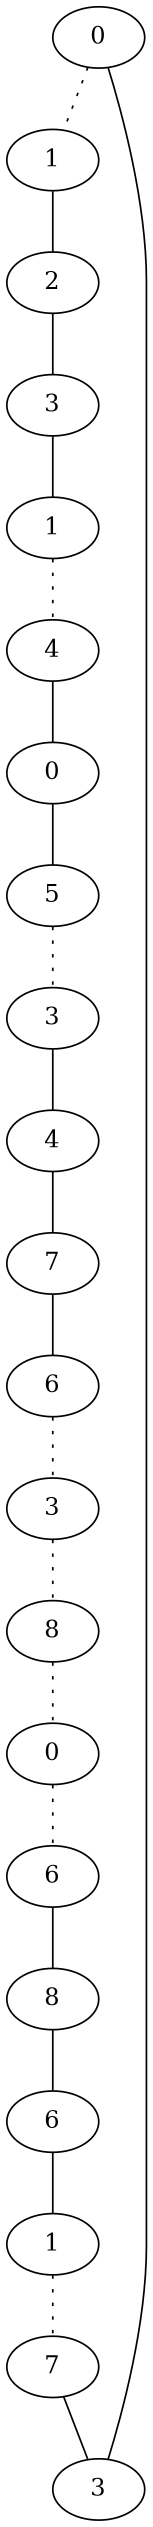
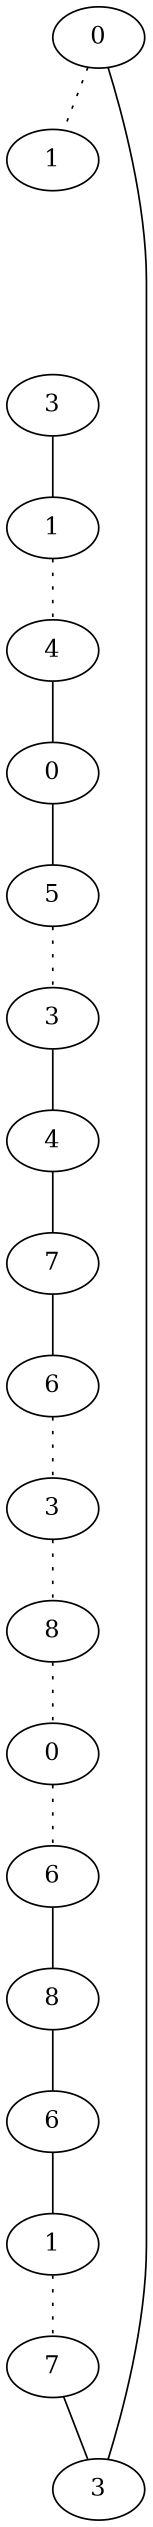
node "2": removed
